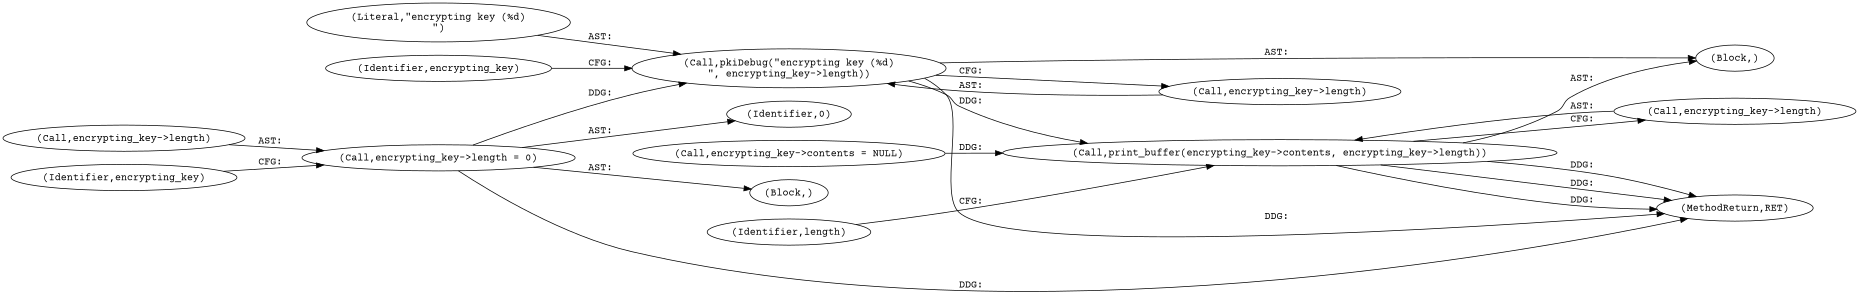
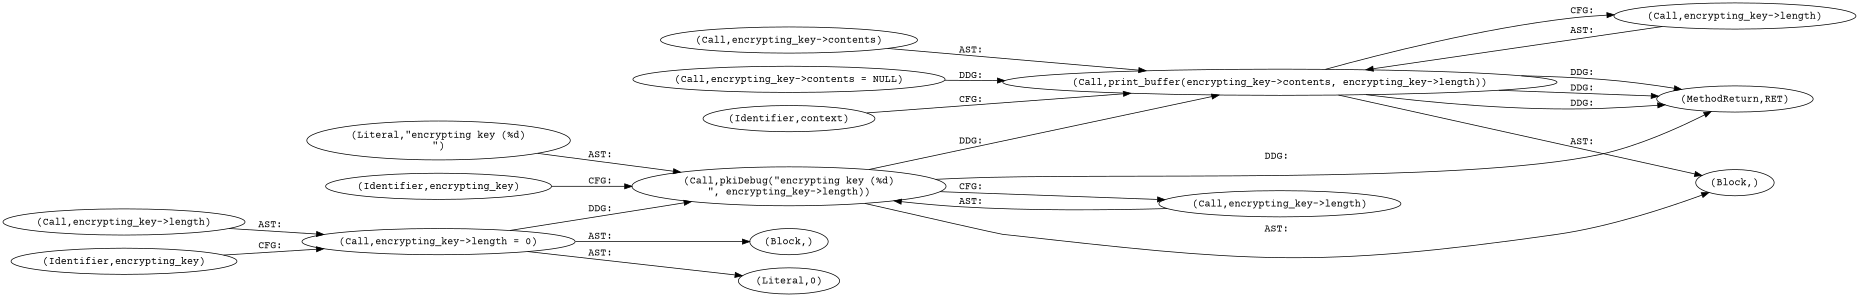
node "(Call,encrypting_key->contents)": added
node "(Identifier,0)": label "(Identifier,0)" -> "(Literal,0)"
node "(Identifier,length)": label "(Identifier,length)" -> "(Identifier,context)"
edge "(Call,encrypting_key->length = 0)" -> "(MethodReturn,RET)": removed, label "DDG:"
